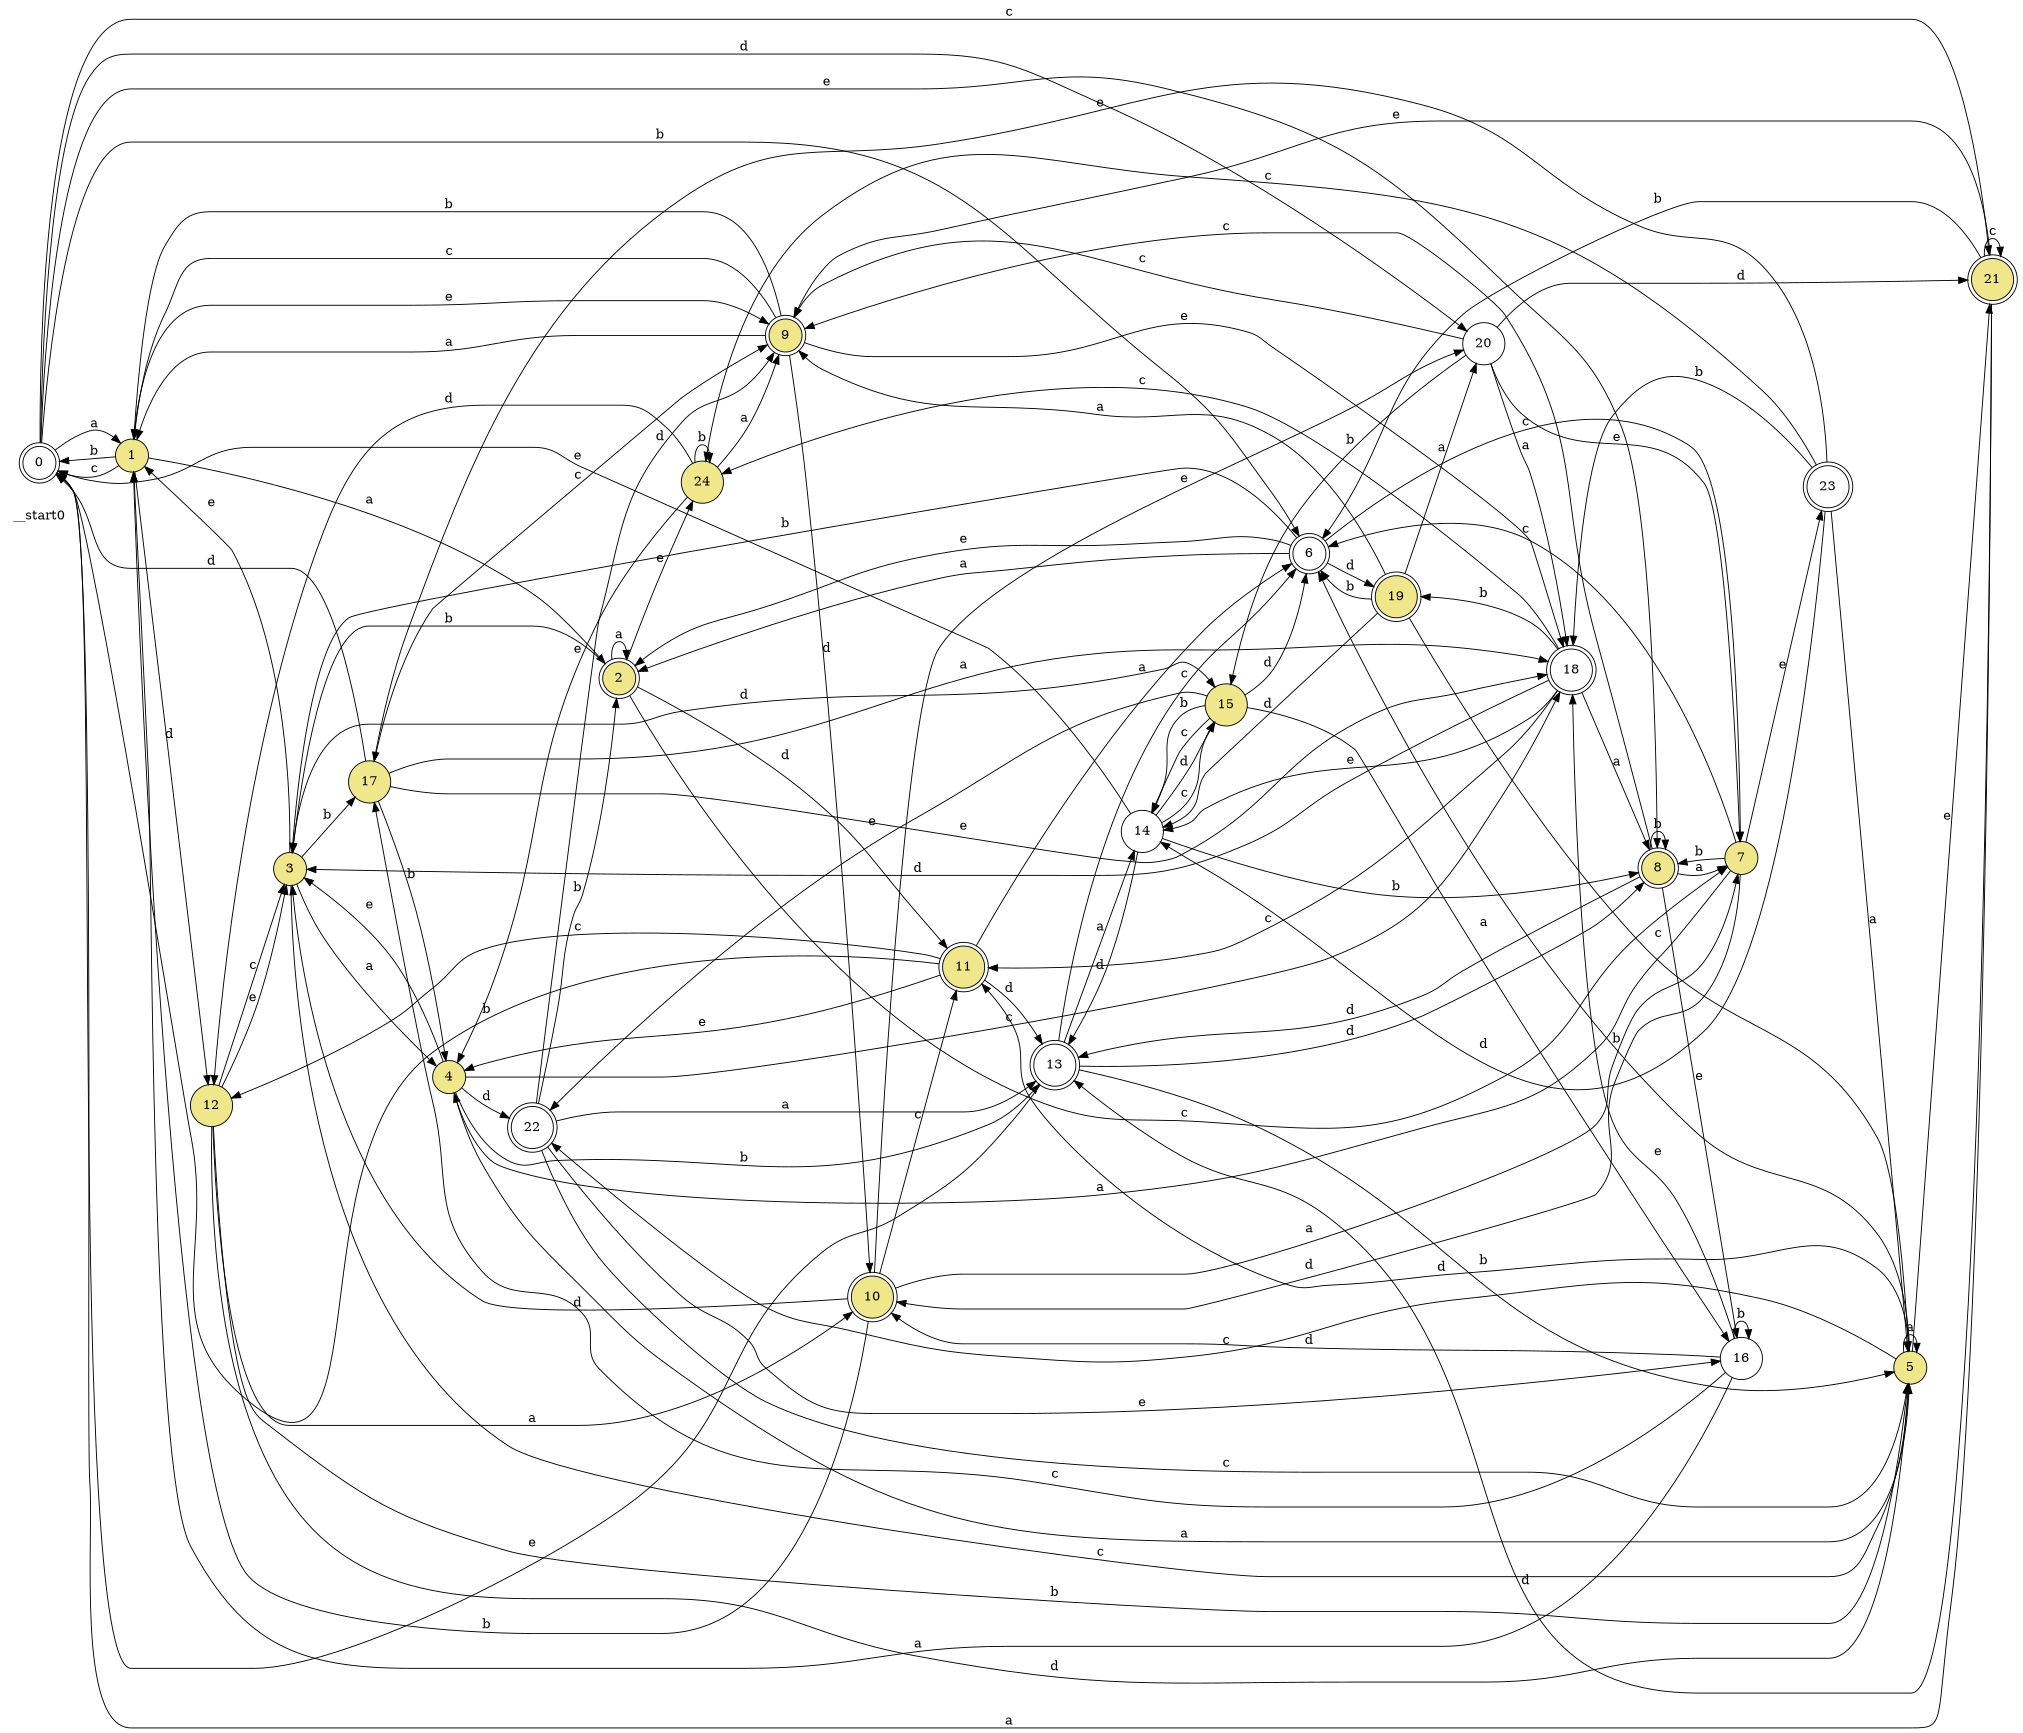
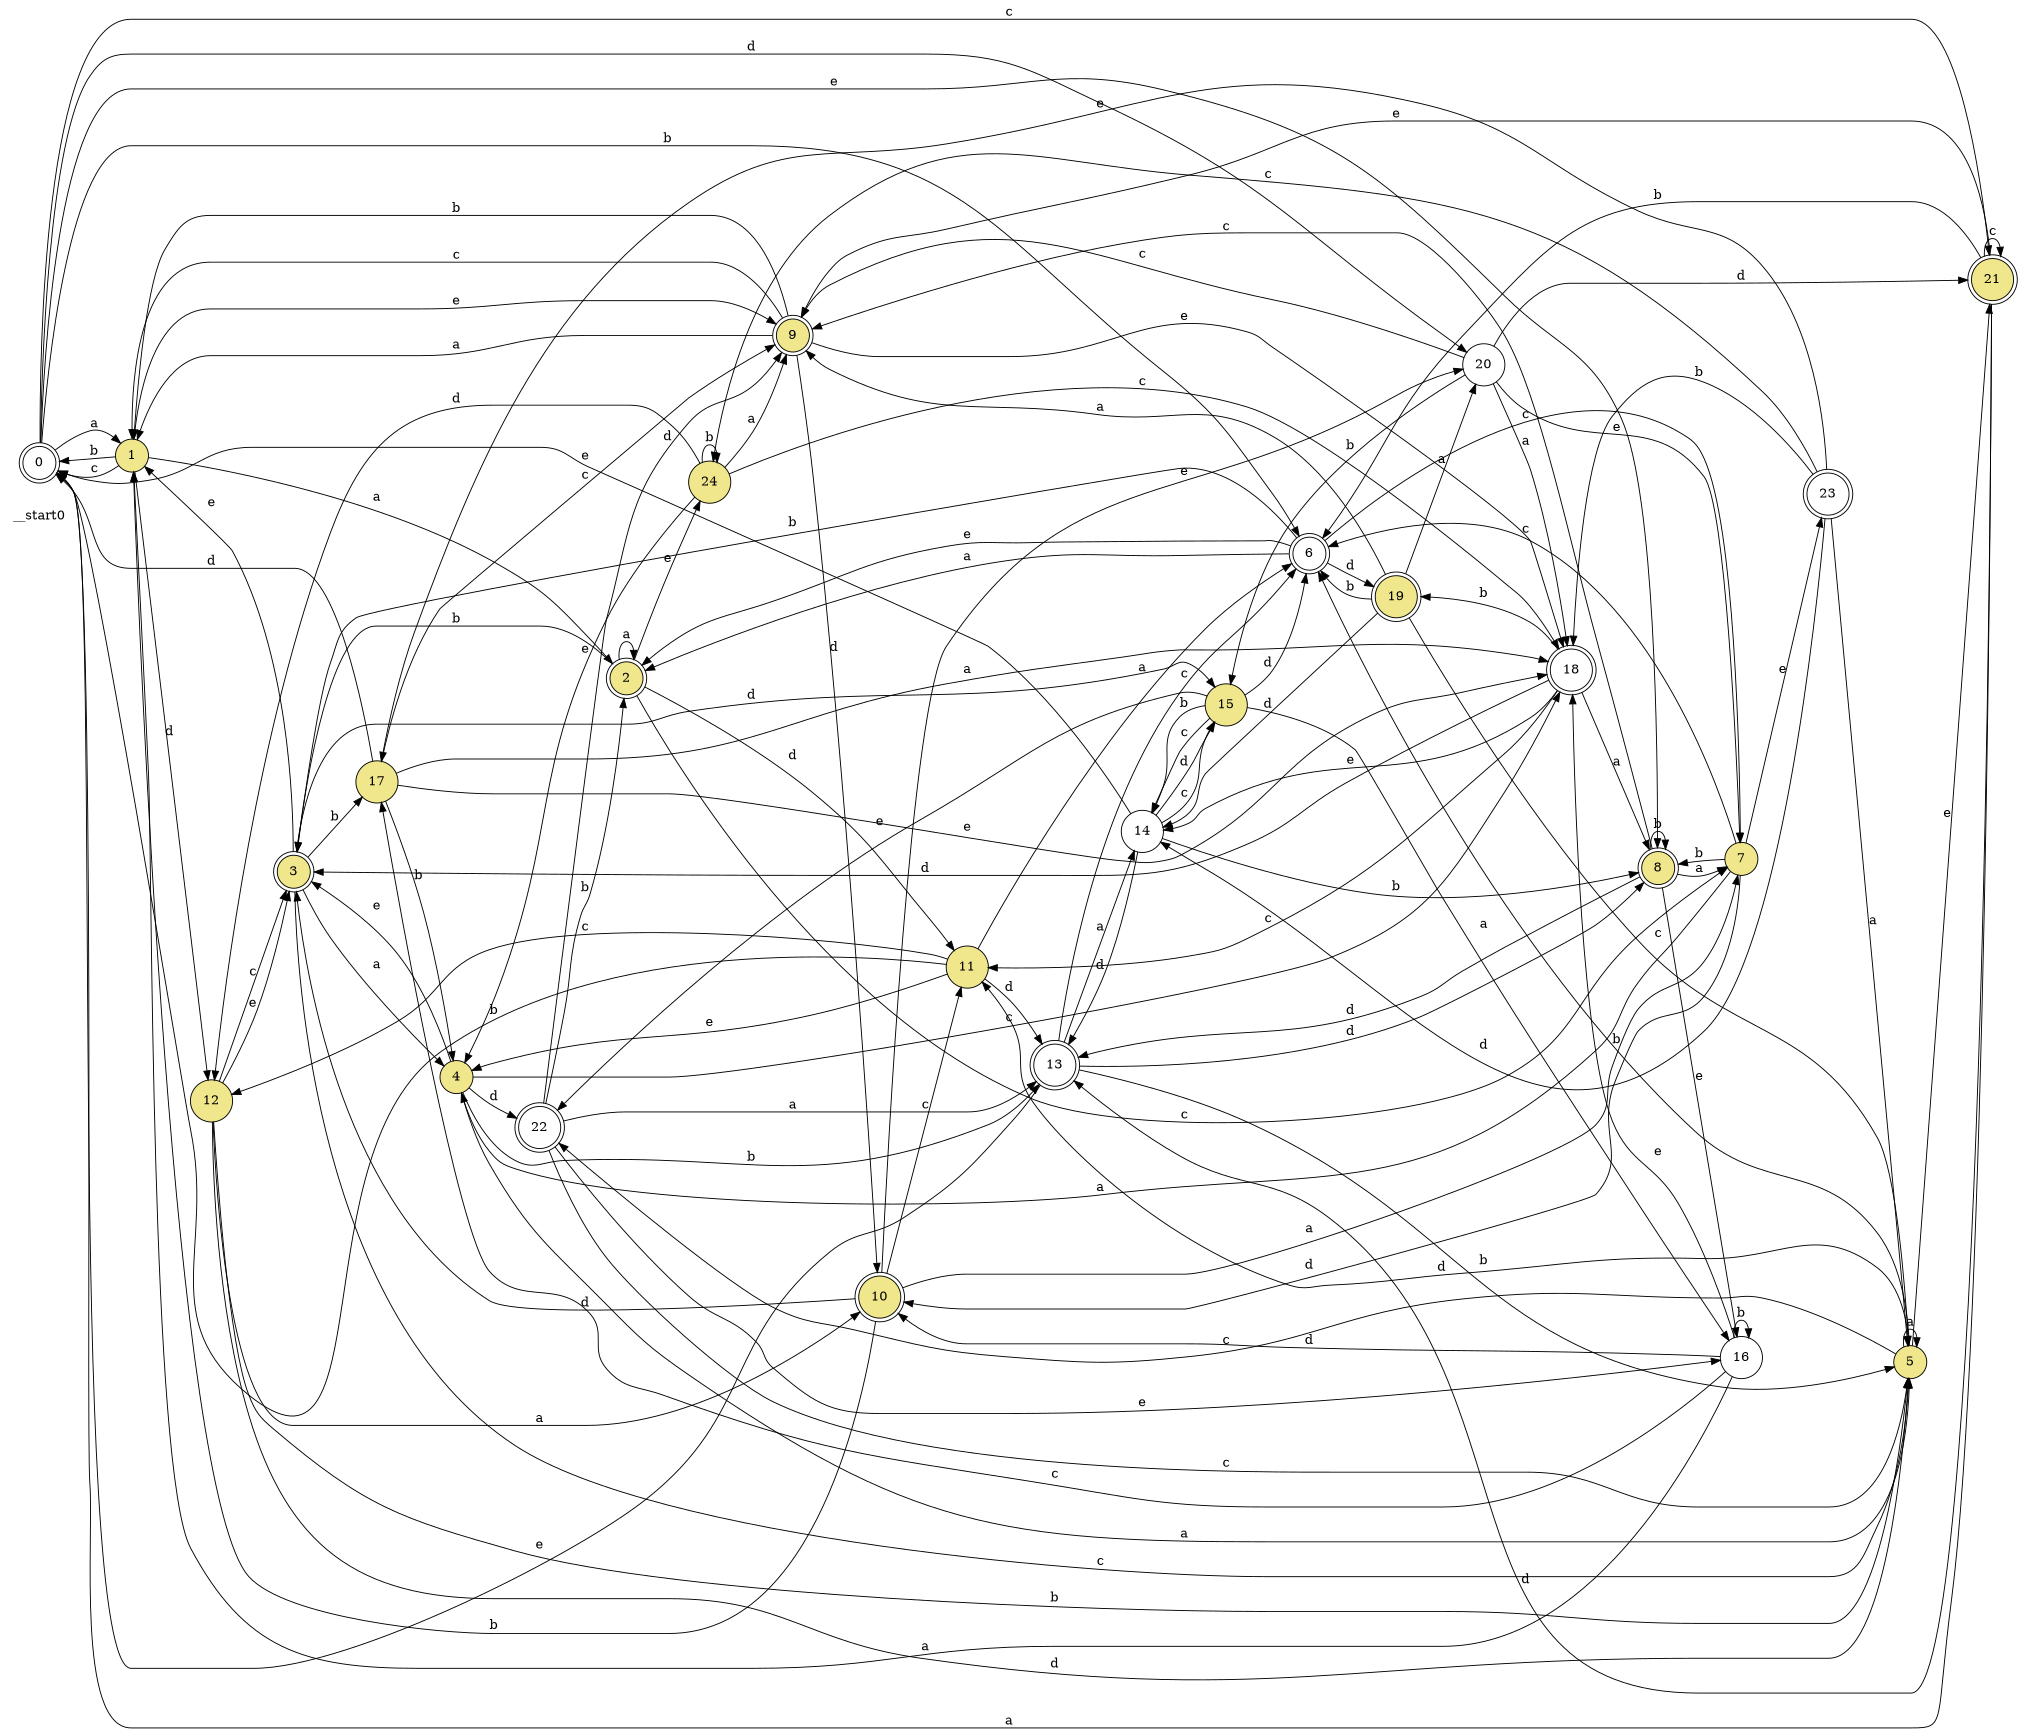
edge "18" -> "24": reversed
node "3": shape circle -> doublecircle
node "11": shape doublecircle -> circle
